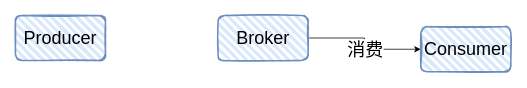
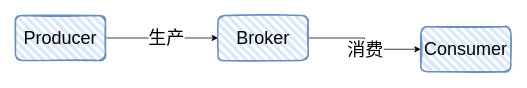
edge "Producer" -> "Broker": added, label "生产"
